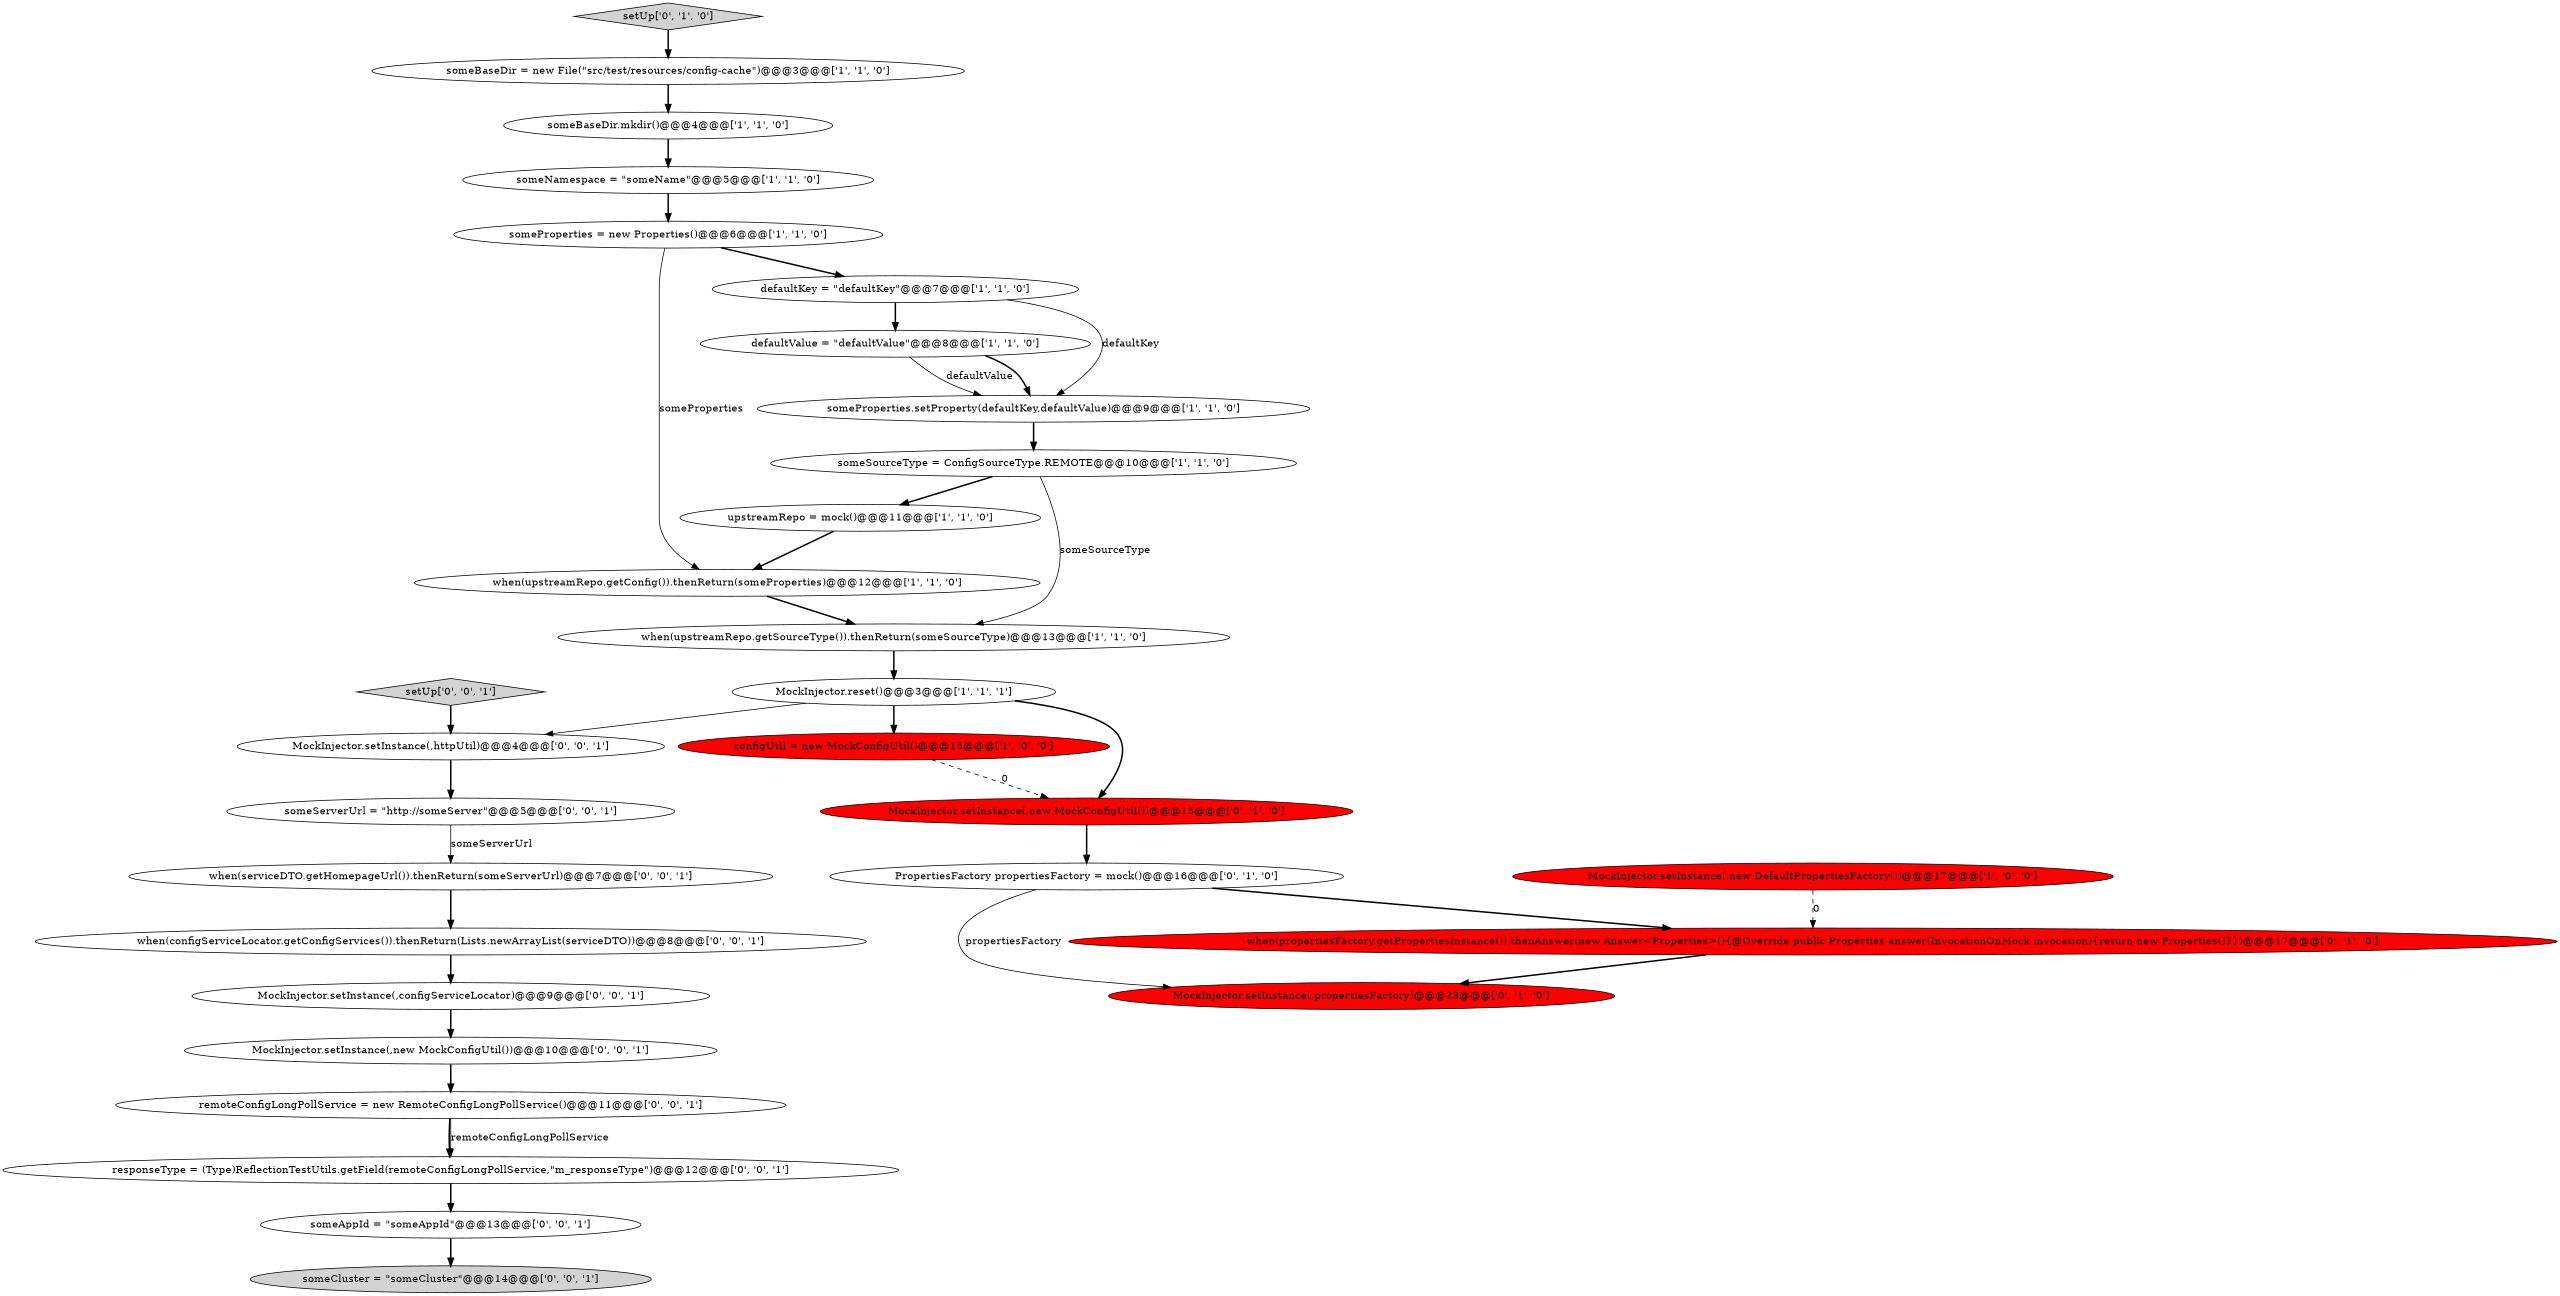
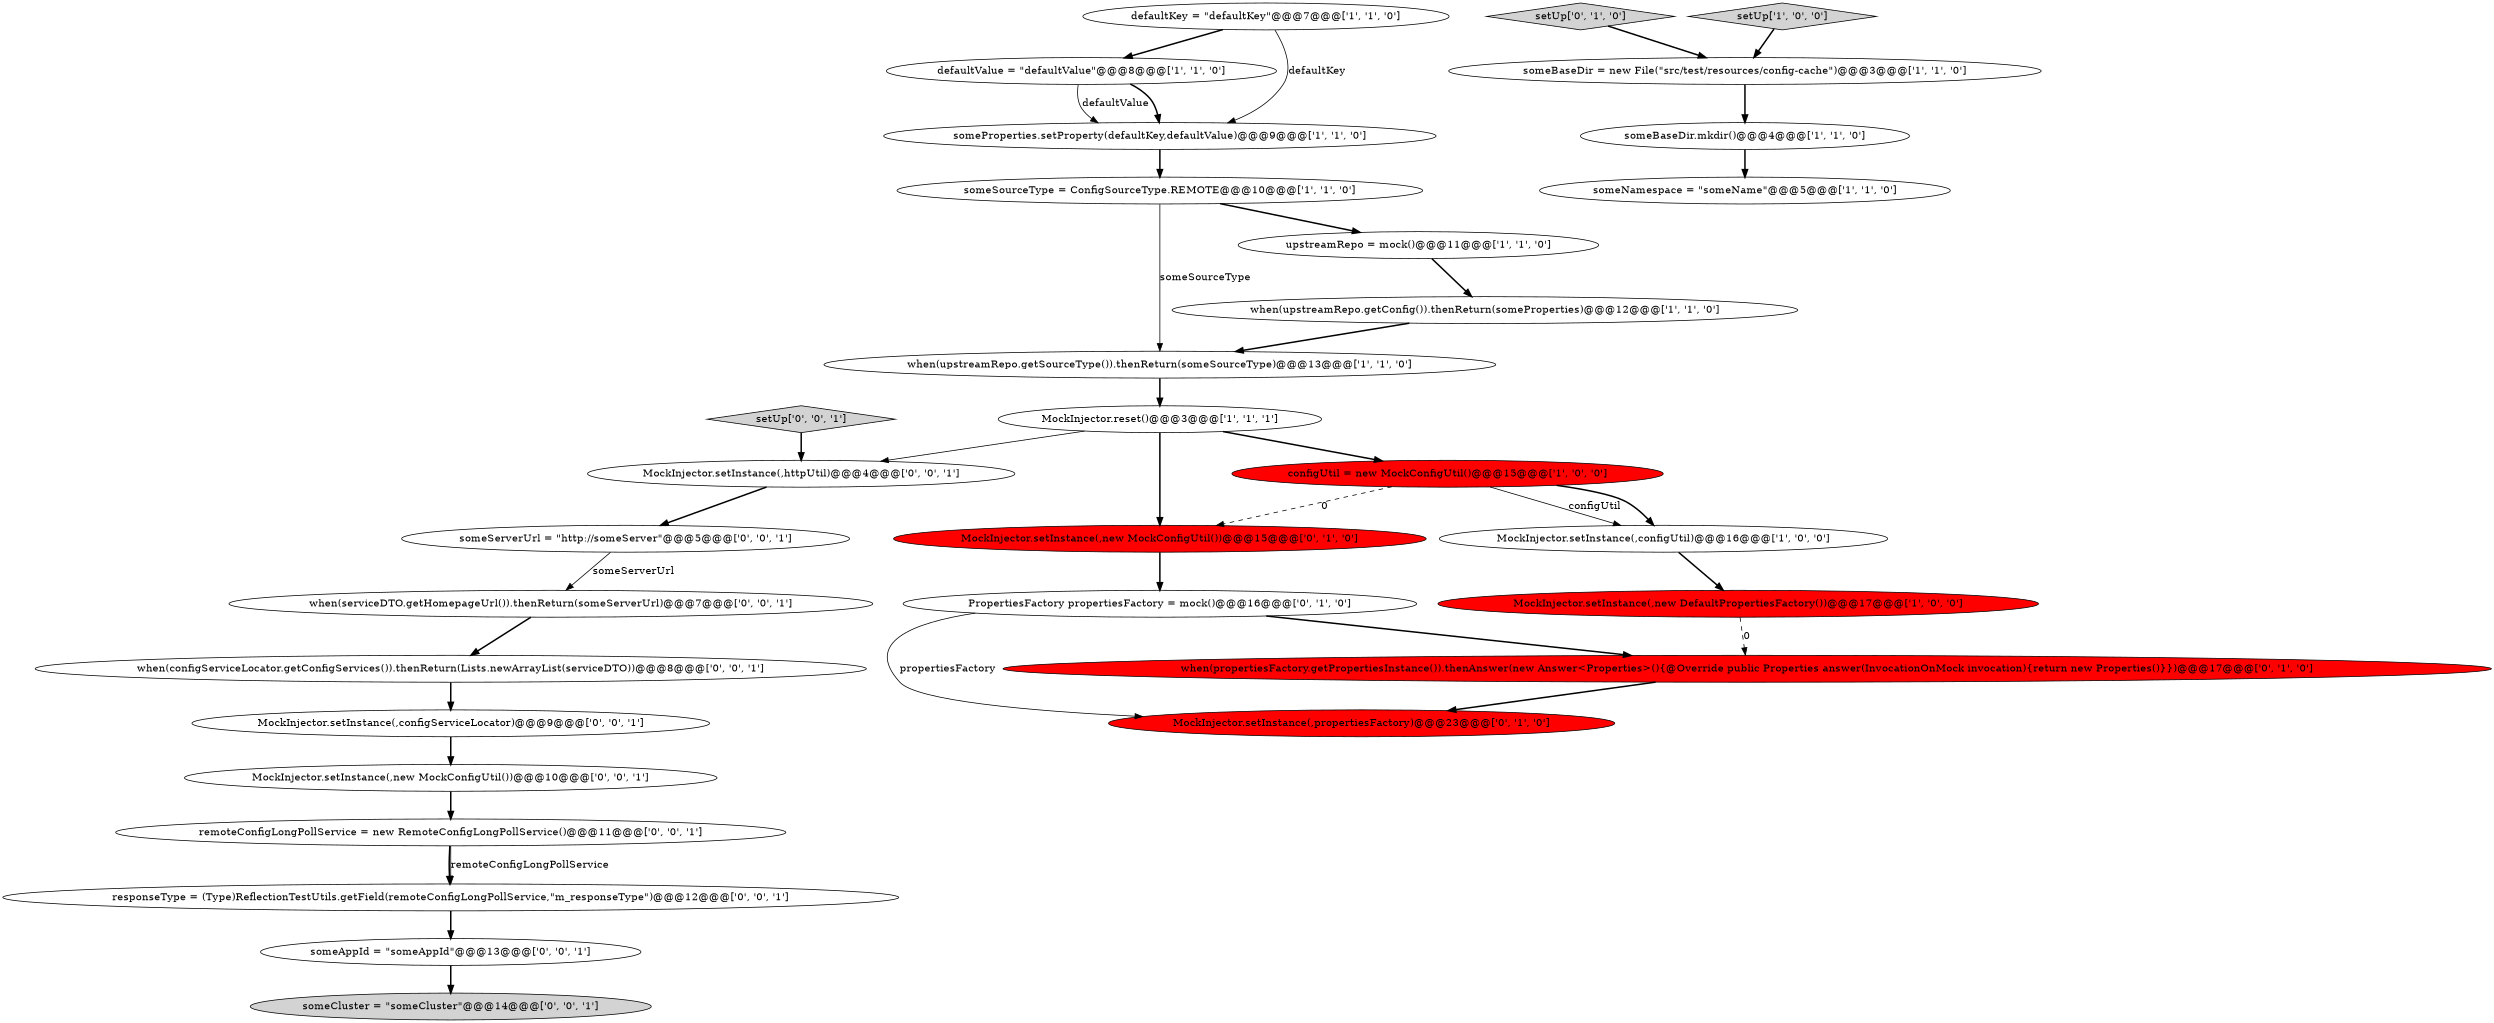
node "setUp['1', '0', '0']": added
node "someProperties = new Properties()@@@6@@@['1', '1', '0']": removed
node "MockInjector.setInstance(,configUtil)@@@16@@@['1', '0', '0']": added
